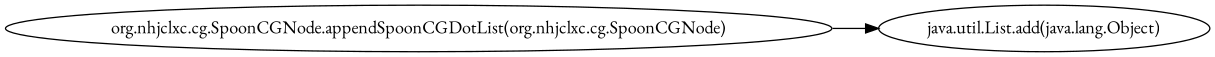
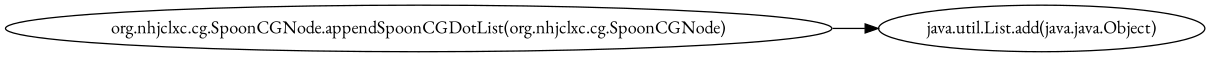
node "java.util.List.add(java.lang.Object)": label "java.util.List.add(java.lang.Object)" -> "java.util.List.add(java.java.Object)"
